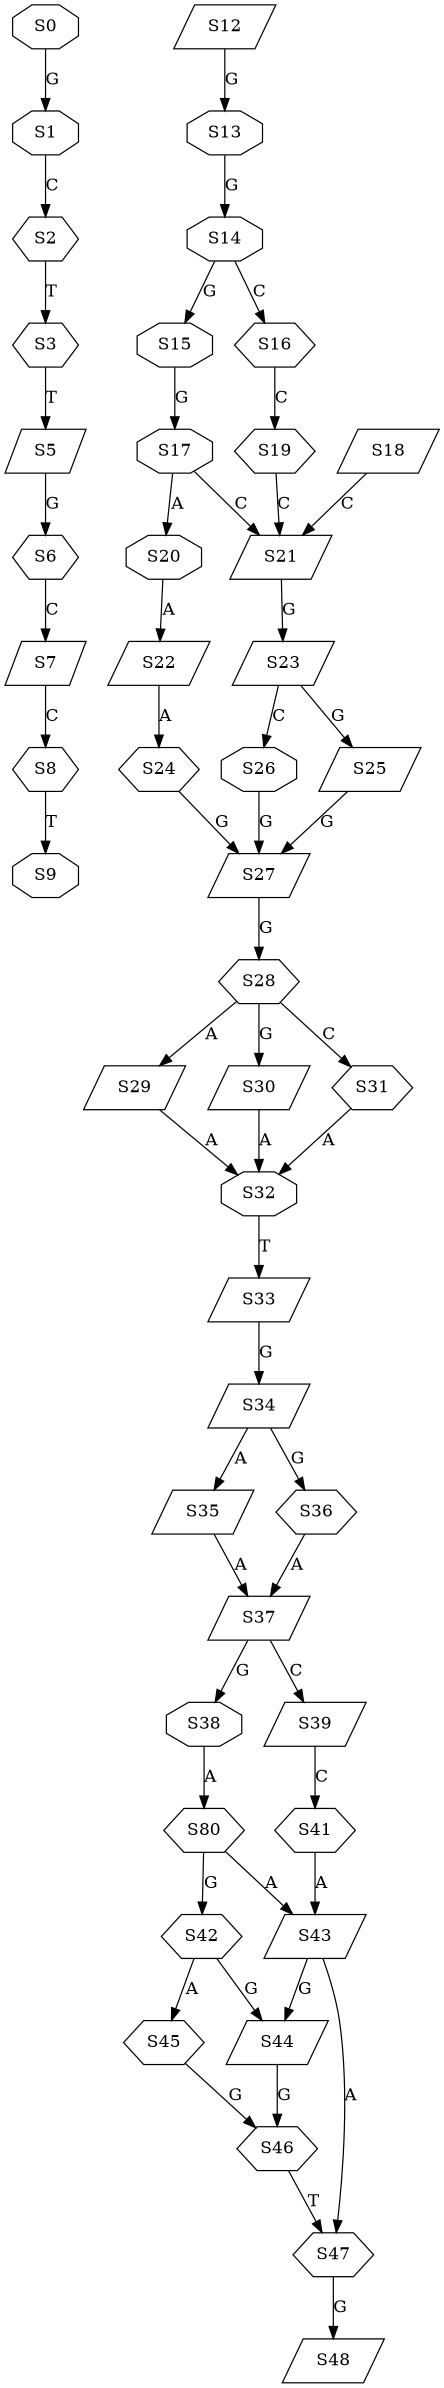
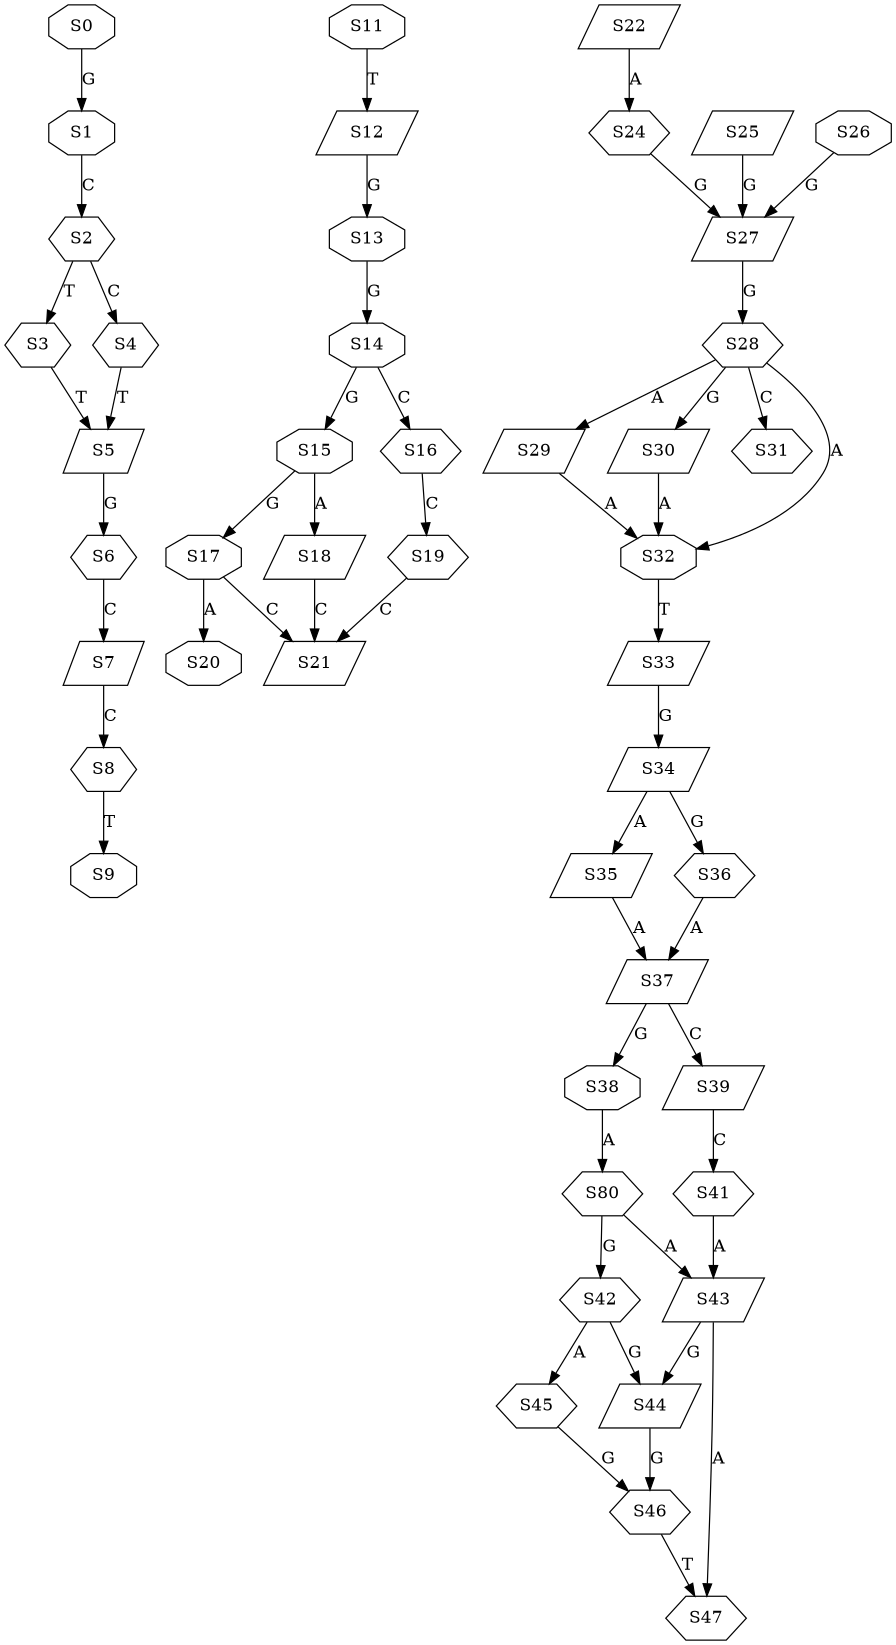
node "S11": added
node "S4": added
edge "S15" -> "S18": added, label "A"
edge "S20" -> "S22": removed, label "A"
node "S23": removed
edge "S31" -> "S32": now "S28" -> "S32"
node "S48": removed
